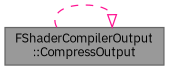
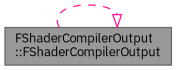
node "FShaderCompilerOutput ::CompressOutput": label "FShaderCompilerOutput ::CompressOutput" -> "FShaderCompilerOutput ::FShaderCompilerOutput"
